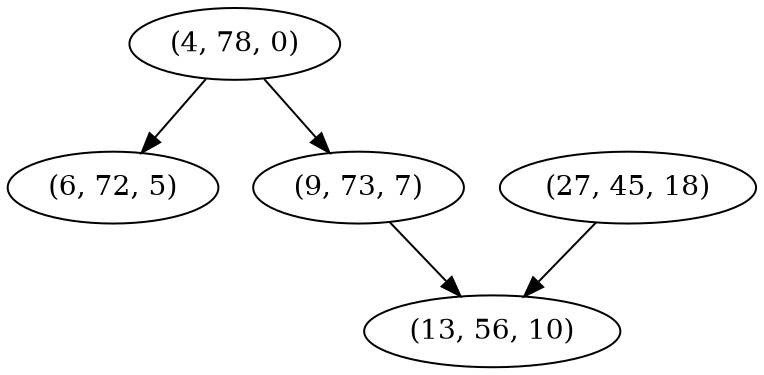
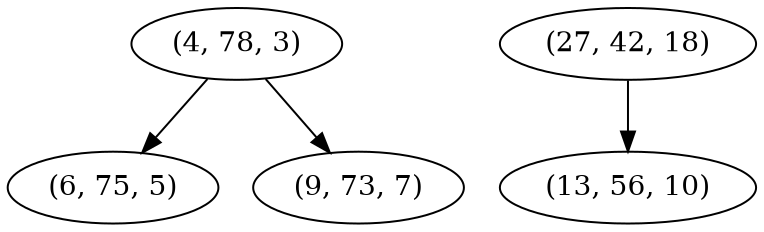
node "(4, 78, 0)": label "(4, 78, 0)" -> "(4, 78, 3)"
node "(6, 72, 5)": label "(6, 72, 5)" -> "(6, 75, 5)"
node "(27, 45, 18)": label "(27, 45, 18)" -> "(27, 42, 18)"
edge "(9, 73, 7)" -> "(13, 56, 10)": removed
